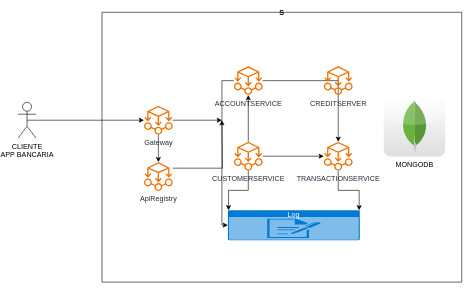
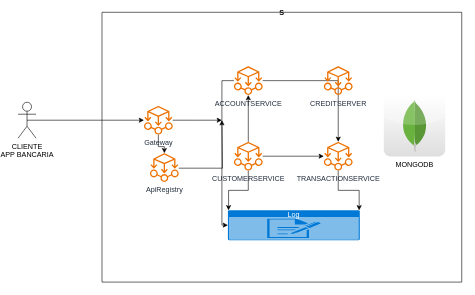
node "ApiRegistry": moved (158, 177) -> (164, 168)
